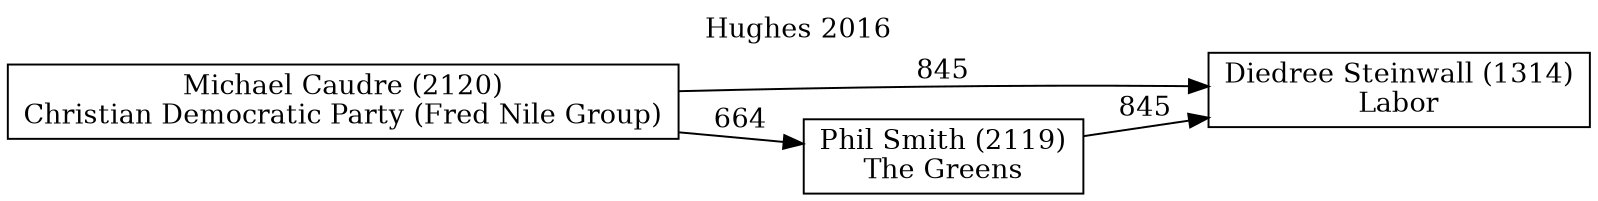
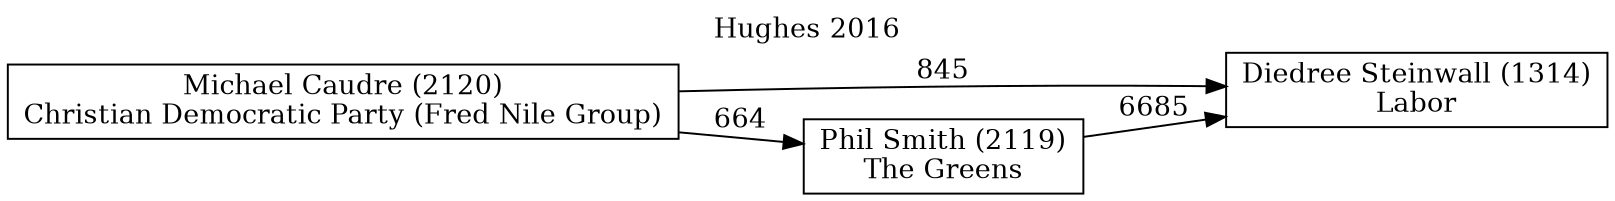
edge "Phil Smith (2119) The Greens" -> "Diedree Steinwall (1314) Labor": label "845" -> "6685"
